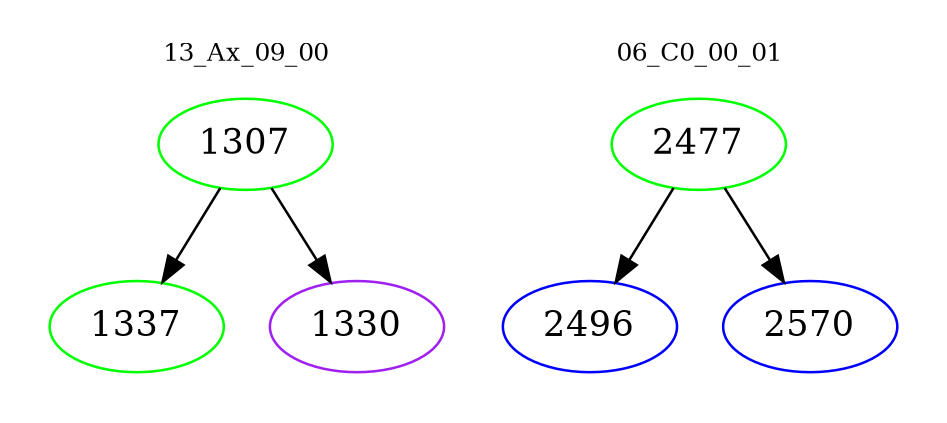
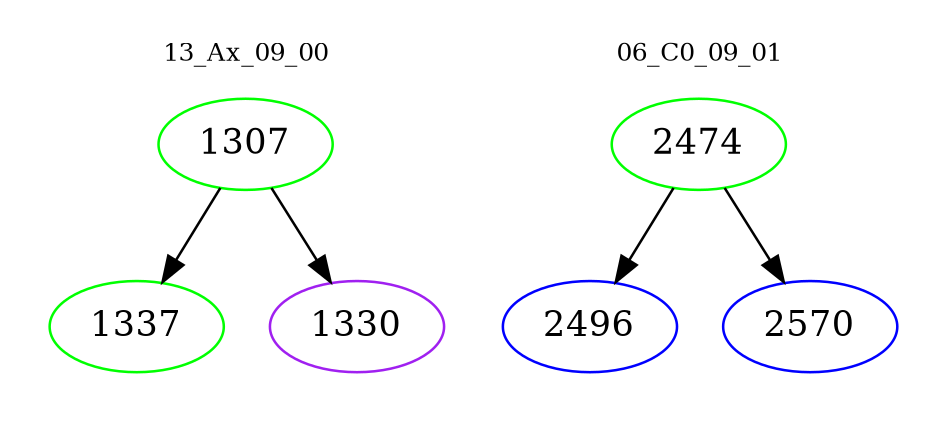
cluster "06_C0_00_01": label "06_C0_00_01" -> "06_C0_09_01"
node "2477": label "2477" -> "2474"
